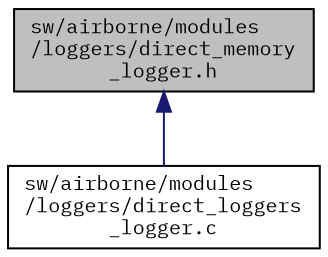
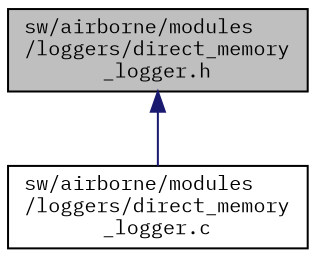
node "sw/airborne/modules /loggers/direct_loggers _logger.c": label "sw/airborne/modules /loggers/direct_loggers _logger.c" -> "sw/airborne/modules /loggers/direct_memory _logger.c"
